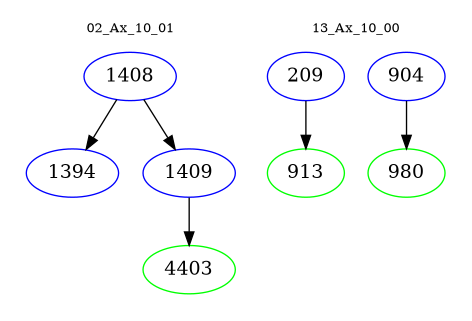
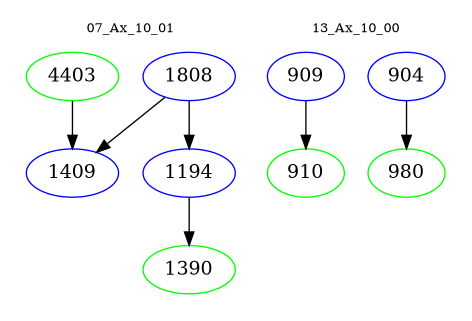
cluster "02_Ax_10_01": label "02_Ax_10_01" -> "07_Ax_10_01"
node "1408": label "1408" -> "1808"
node "209": label "209" -> "909"
node "1394": label "1394" -> "1194"
node "913": label "913" -> "910"
edge "1409" -> "4403": reversed
node "1390": added
